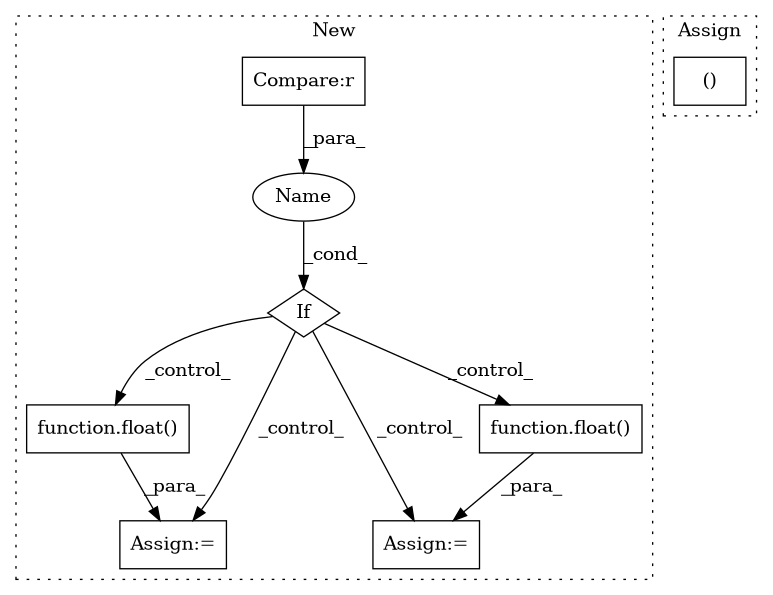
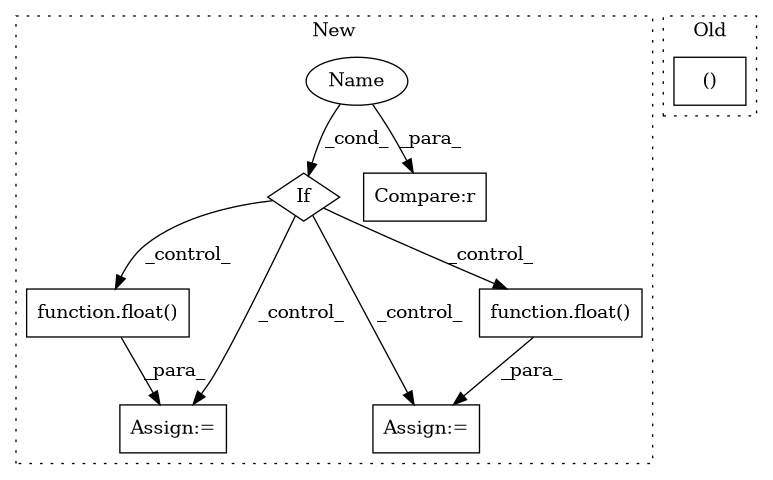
cluster "Assign": label "Assign" -> "Old"
edge "Compare:r" -> "Name": reversed
